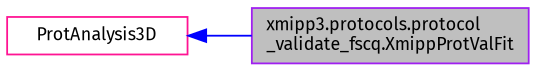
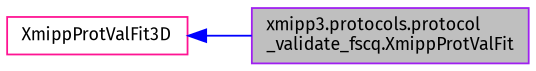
node "ProtAnalysis3D": label "ProtAnalysis3D" -> "XmippProtValFit3D"
